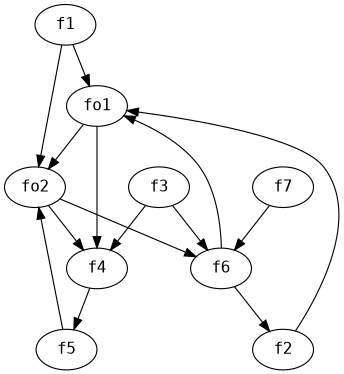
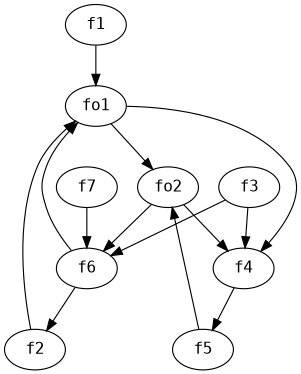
edge "f1" -> "fo2": removed
